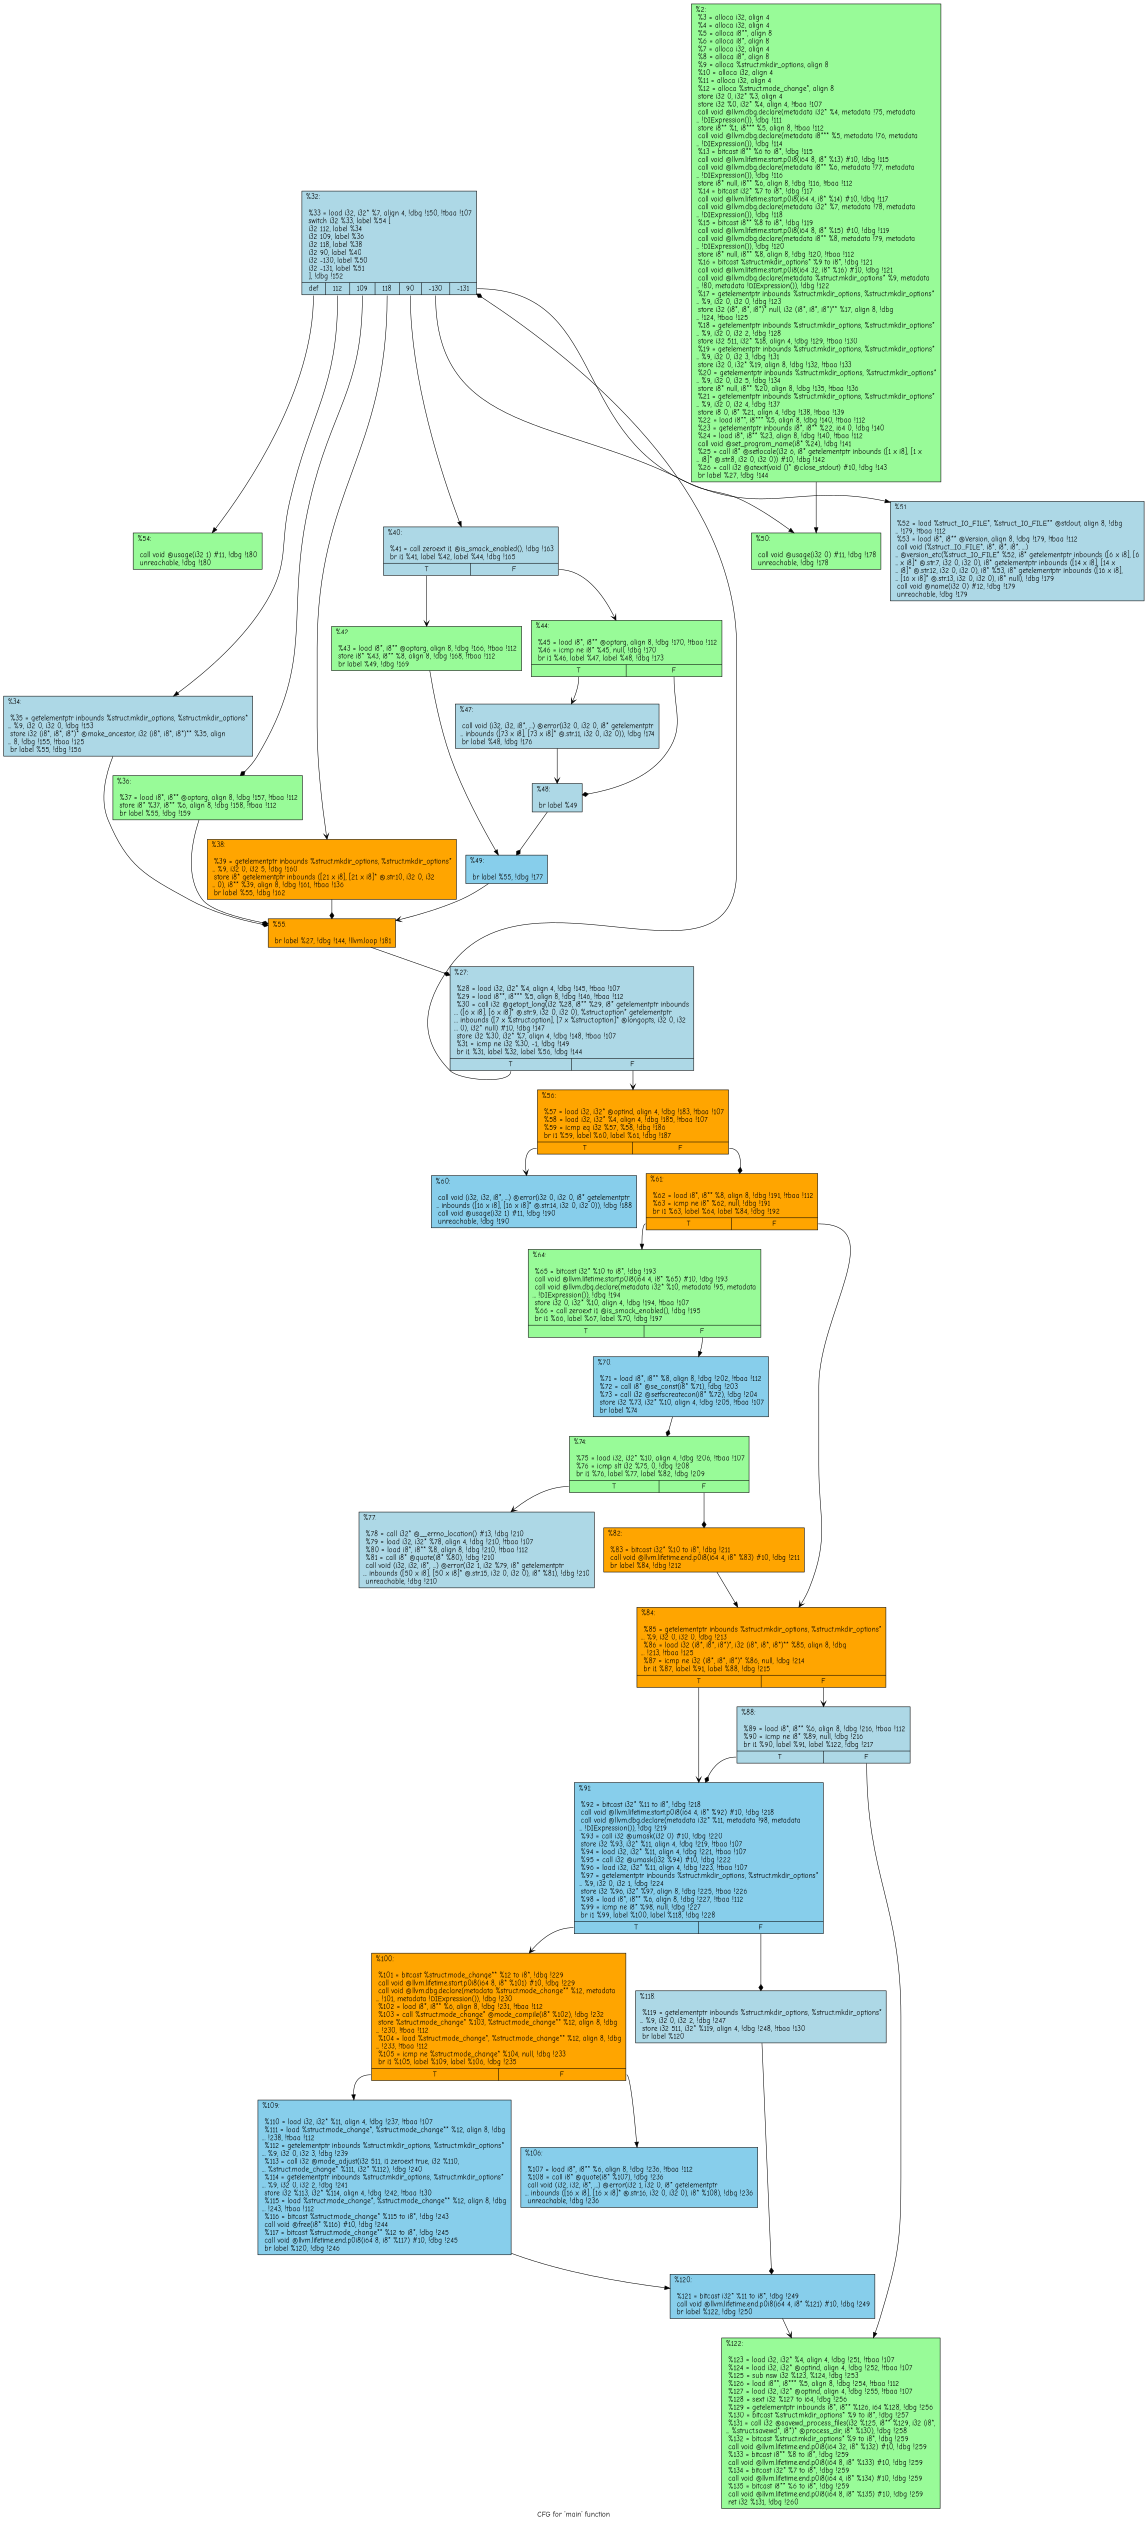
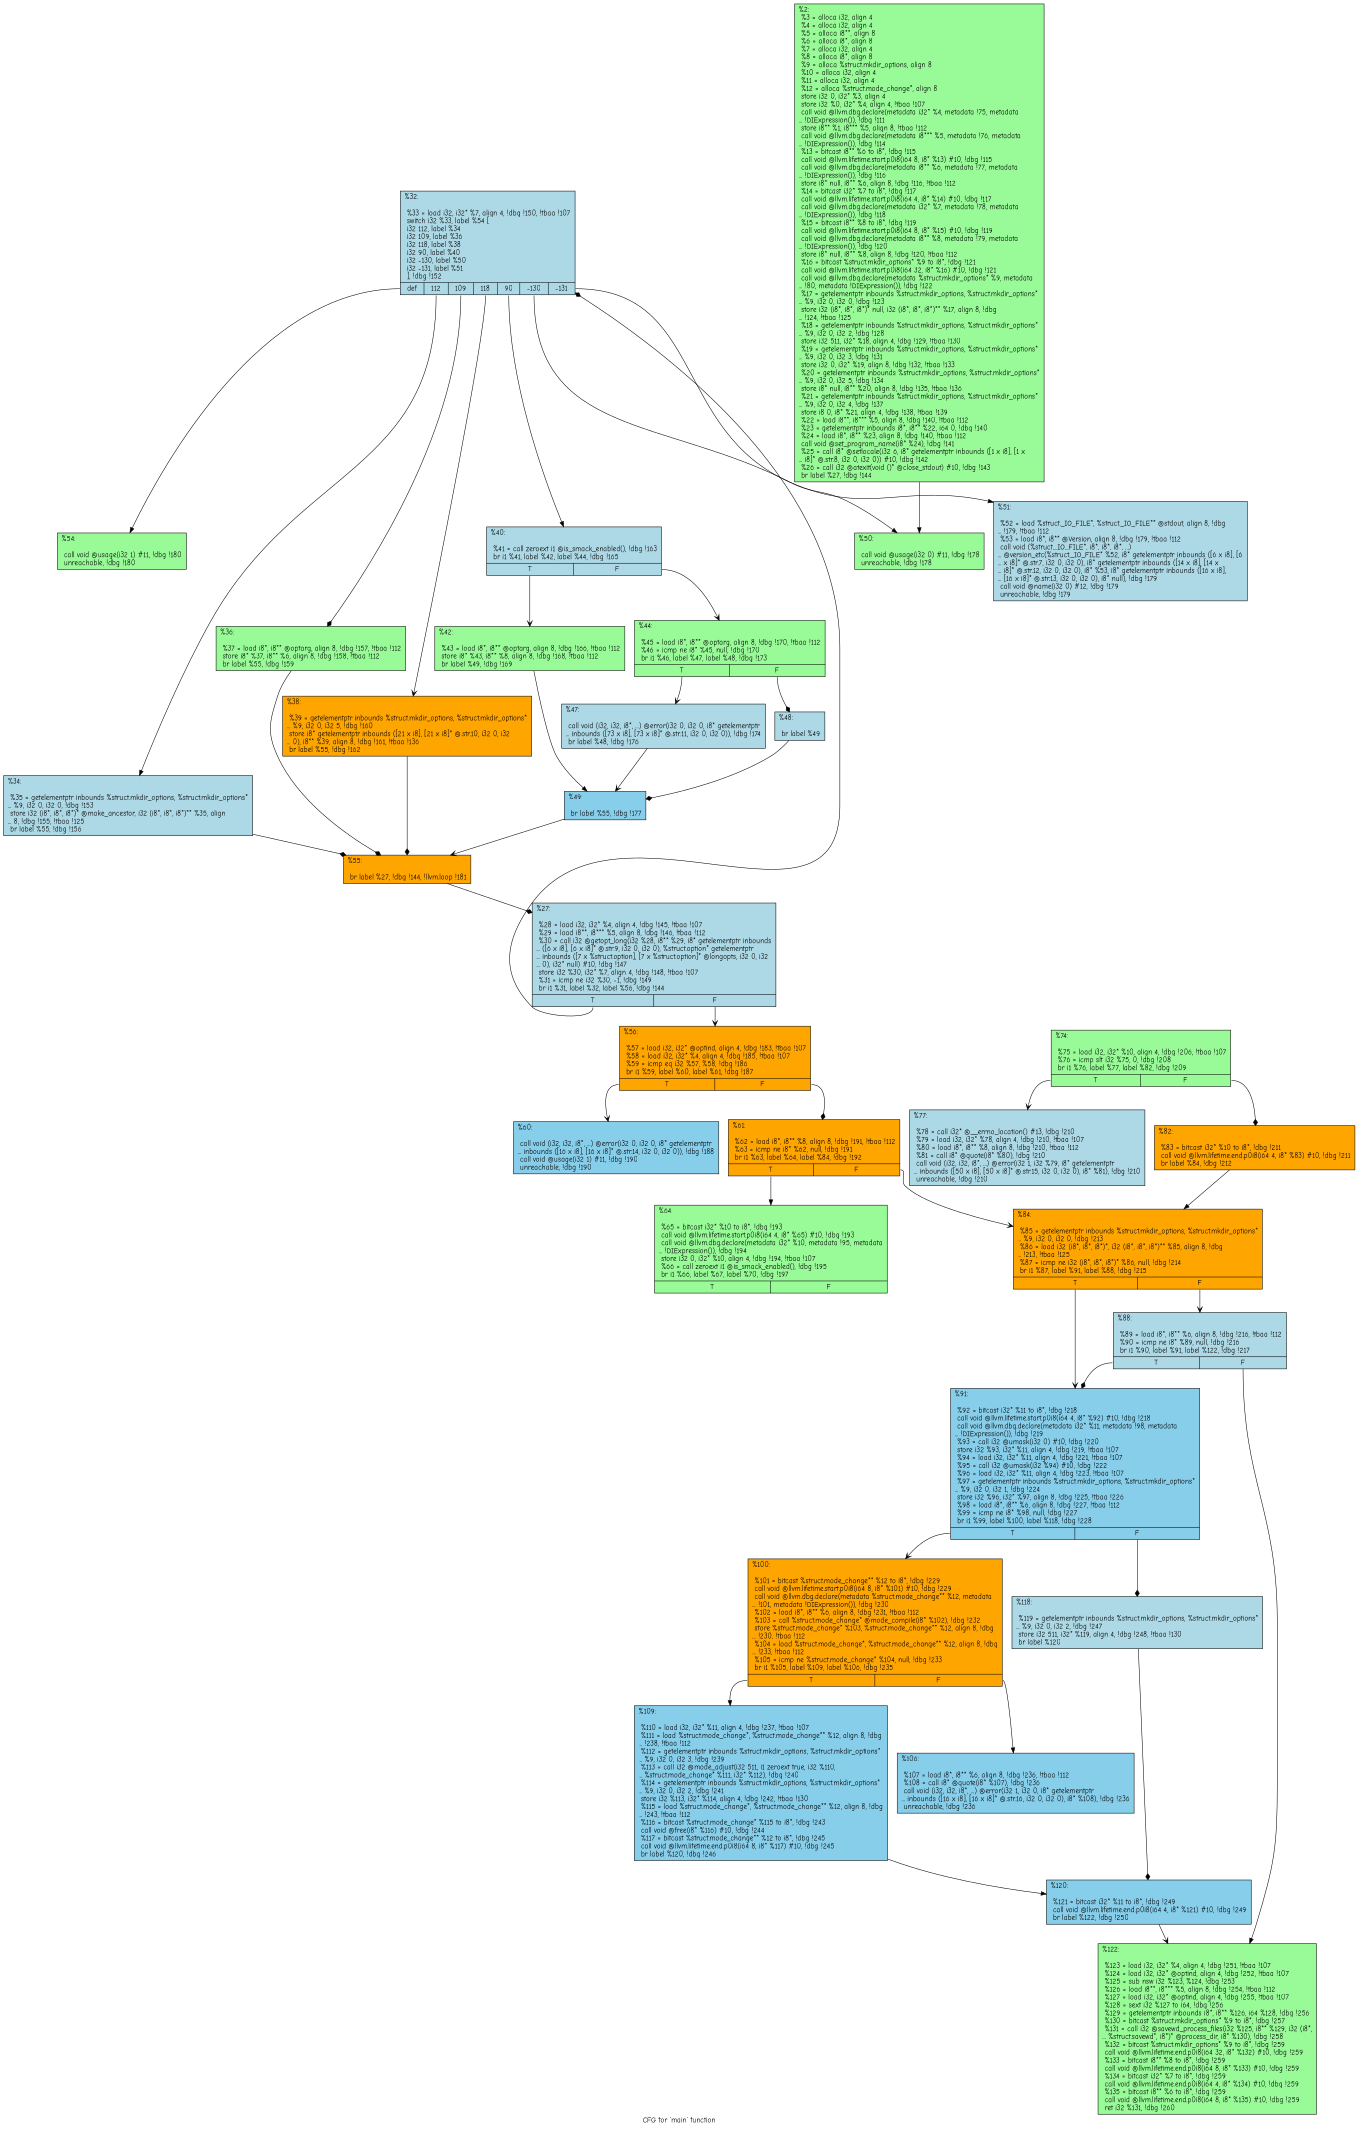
edge "%47:" -> "%48:": now "%47:" -> "%49:"
node "%70:": removed
